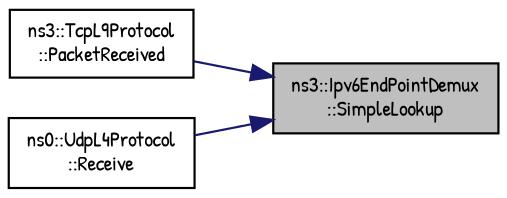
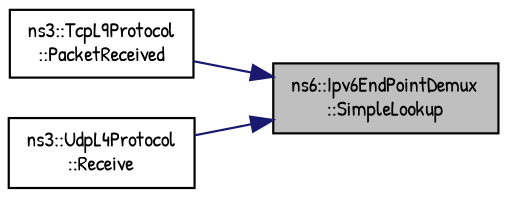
node "ns3::Ipv6EndPointDemux ::SimpleLookup": label "ns3::Ipv6EndPointDemux ::SimpleLookup" -> "ns6::Ipv6EndPointDemux ::SimpleLookup"
node "ns0::UdpL4Protocol ::Receive": label "ns0::UdpL4Protocol ::Receive" -> "ns3::UdpL4Protocol ::Receive"
